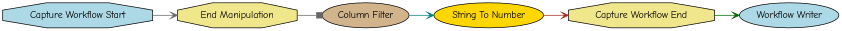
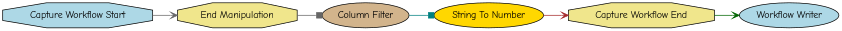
edge "Column Filter" -> "String To Number": arrowhead vee -> box
